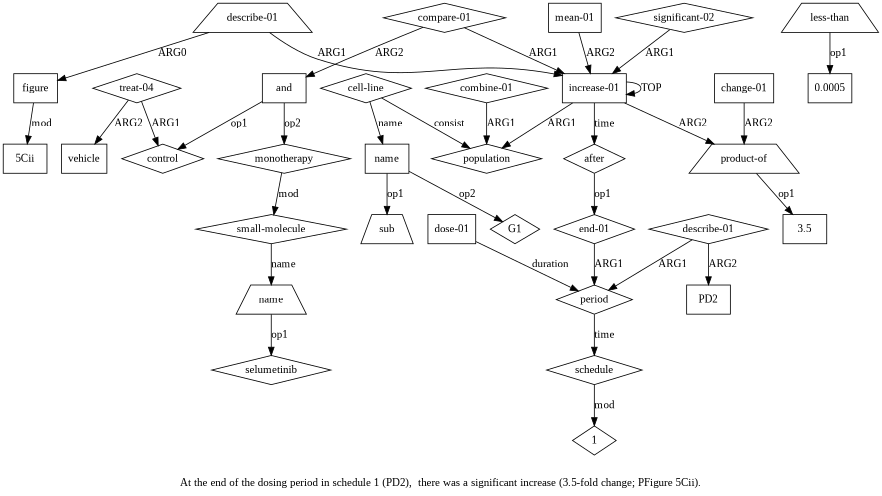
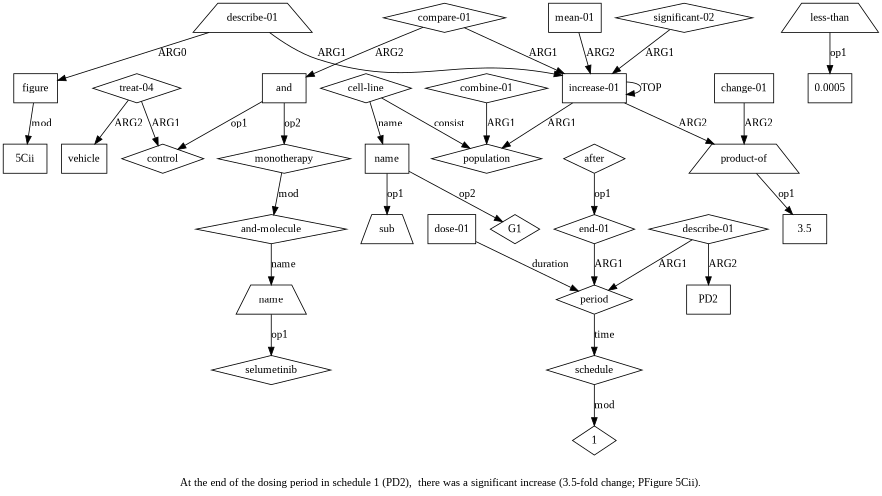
edge "increase-01" -> "after": removed, label "time"
node "small-molecule": label "small-molecule" -> "and-molecule"
